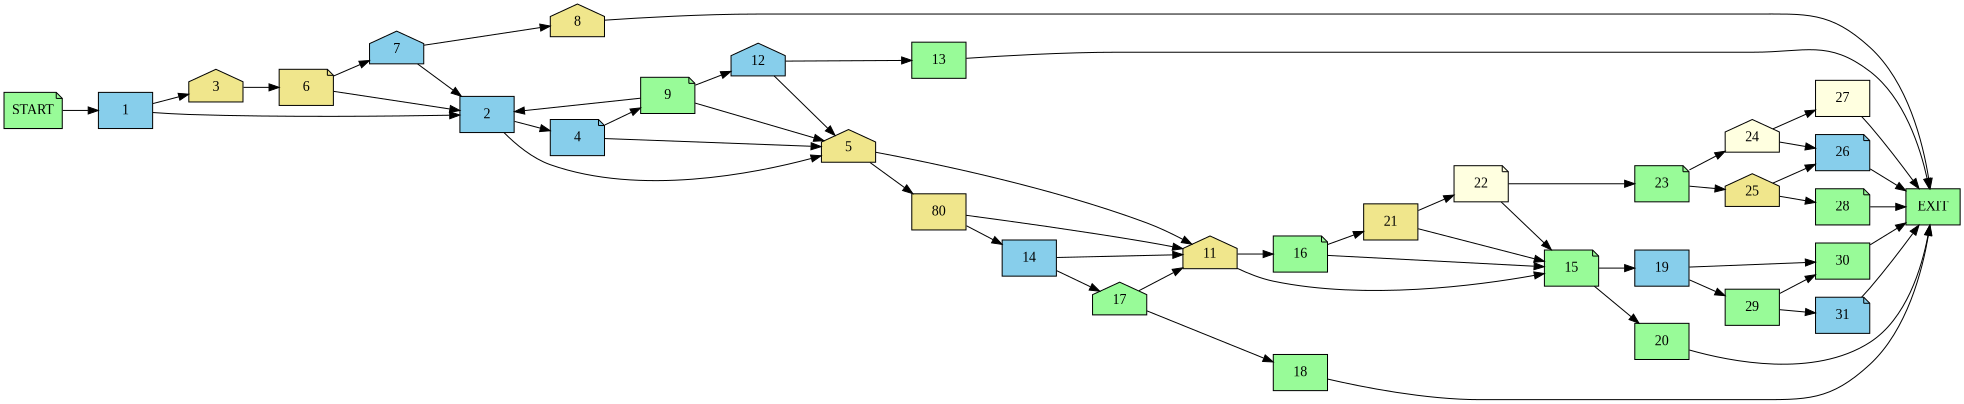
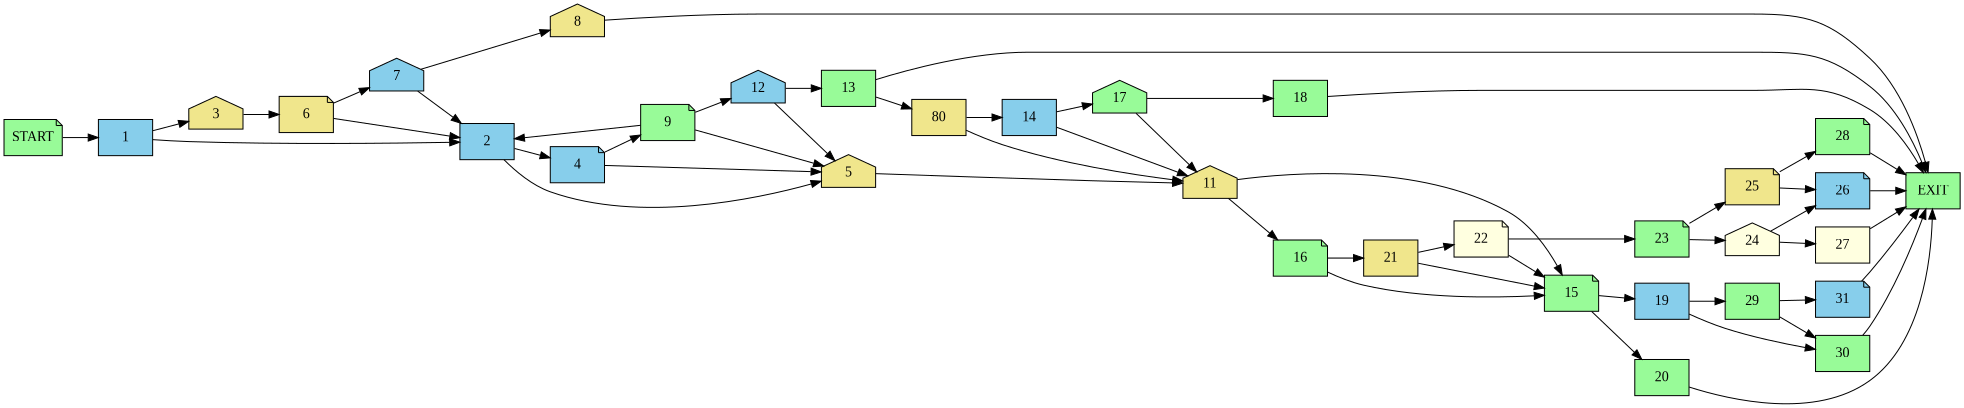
edge "5" -> "80": now "13" -> "80"
node "25": shape house -> note
